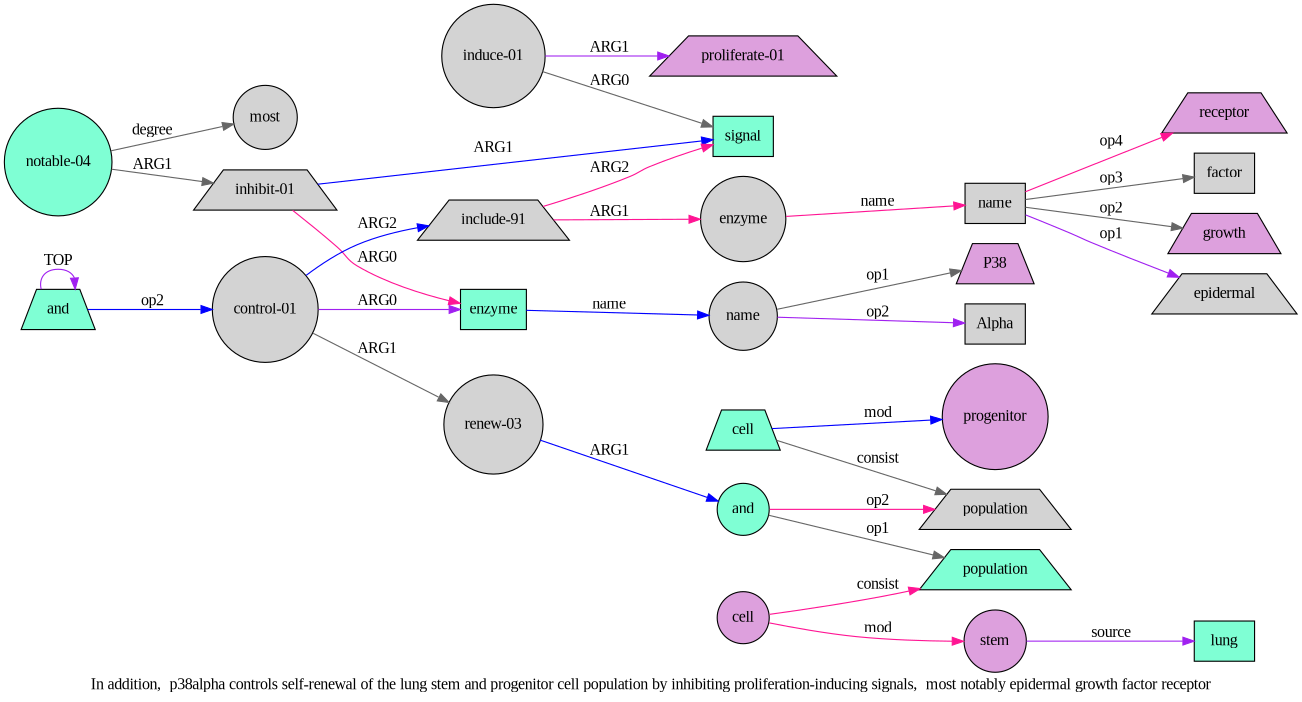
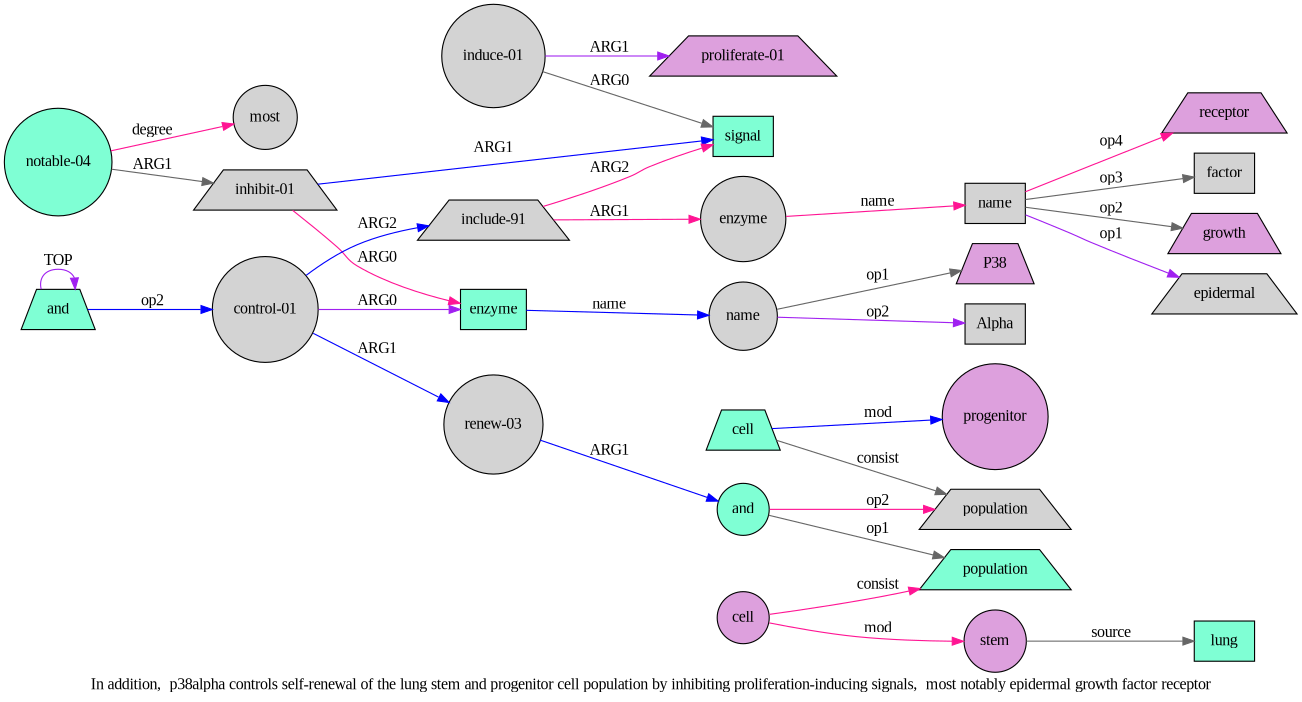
edge "notable-04" -> "most": color gray40 -> deeppink
edge "control-01" -> "renew-03": color gray40 -> blue
edge "stem" -> "lung": color purple -> gray40
